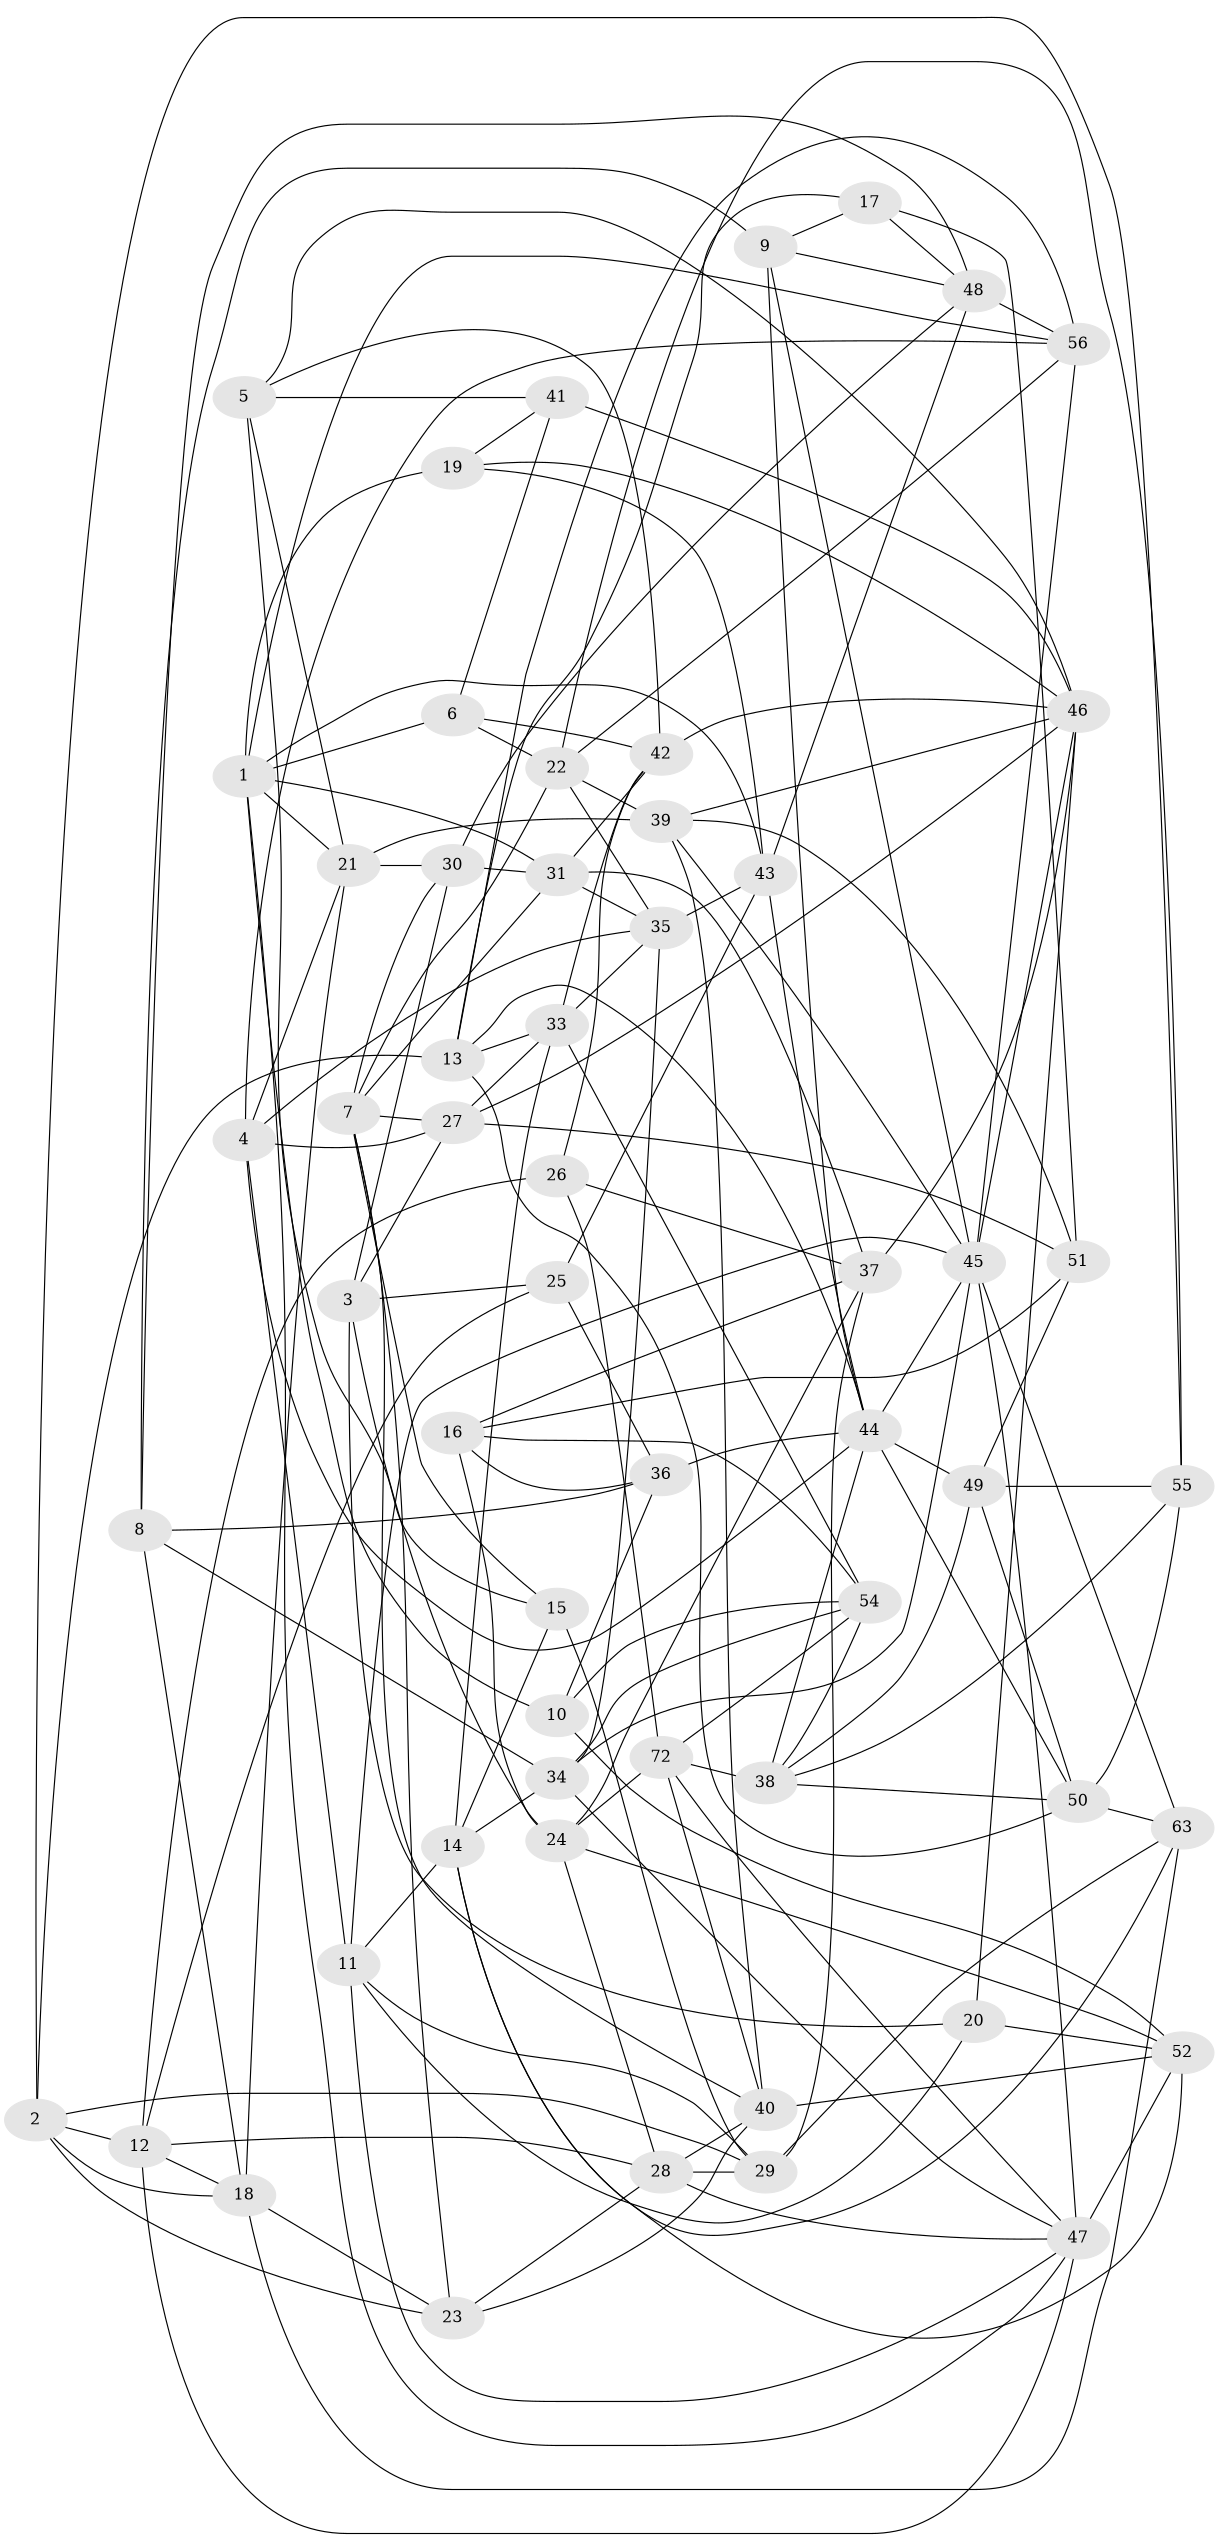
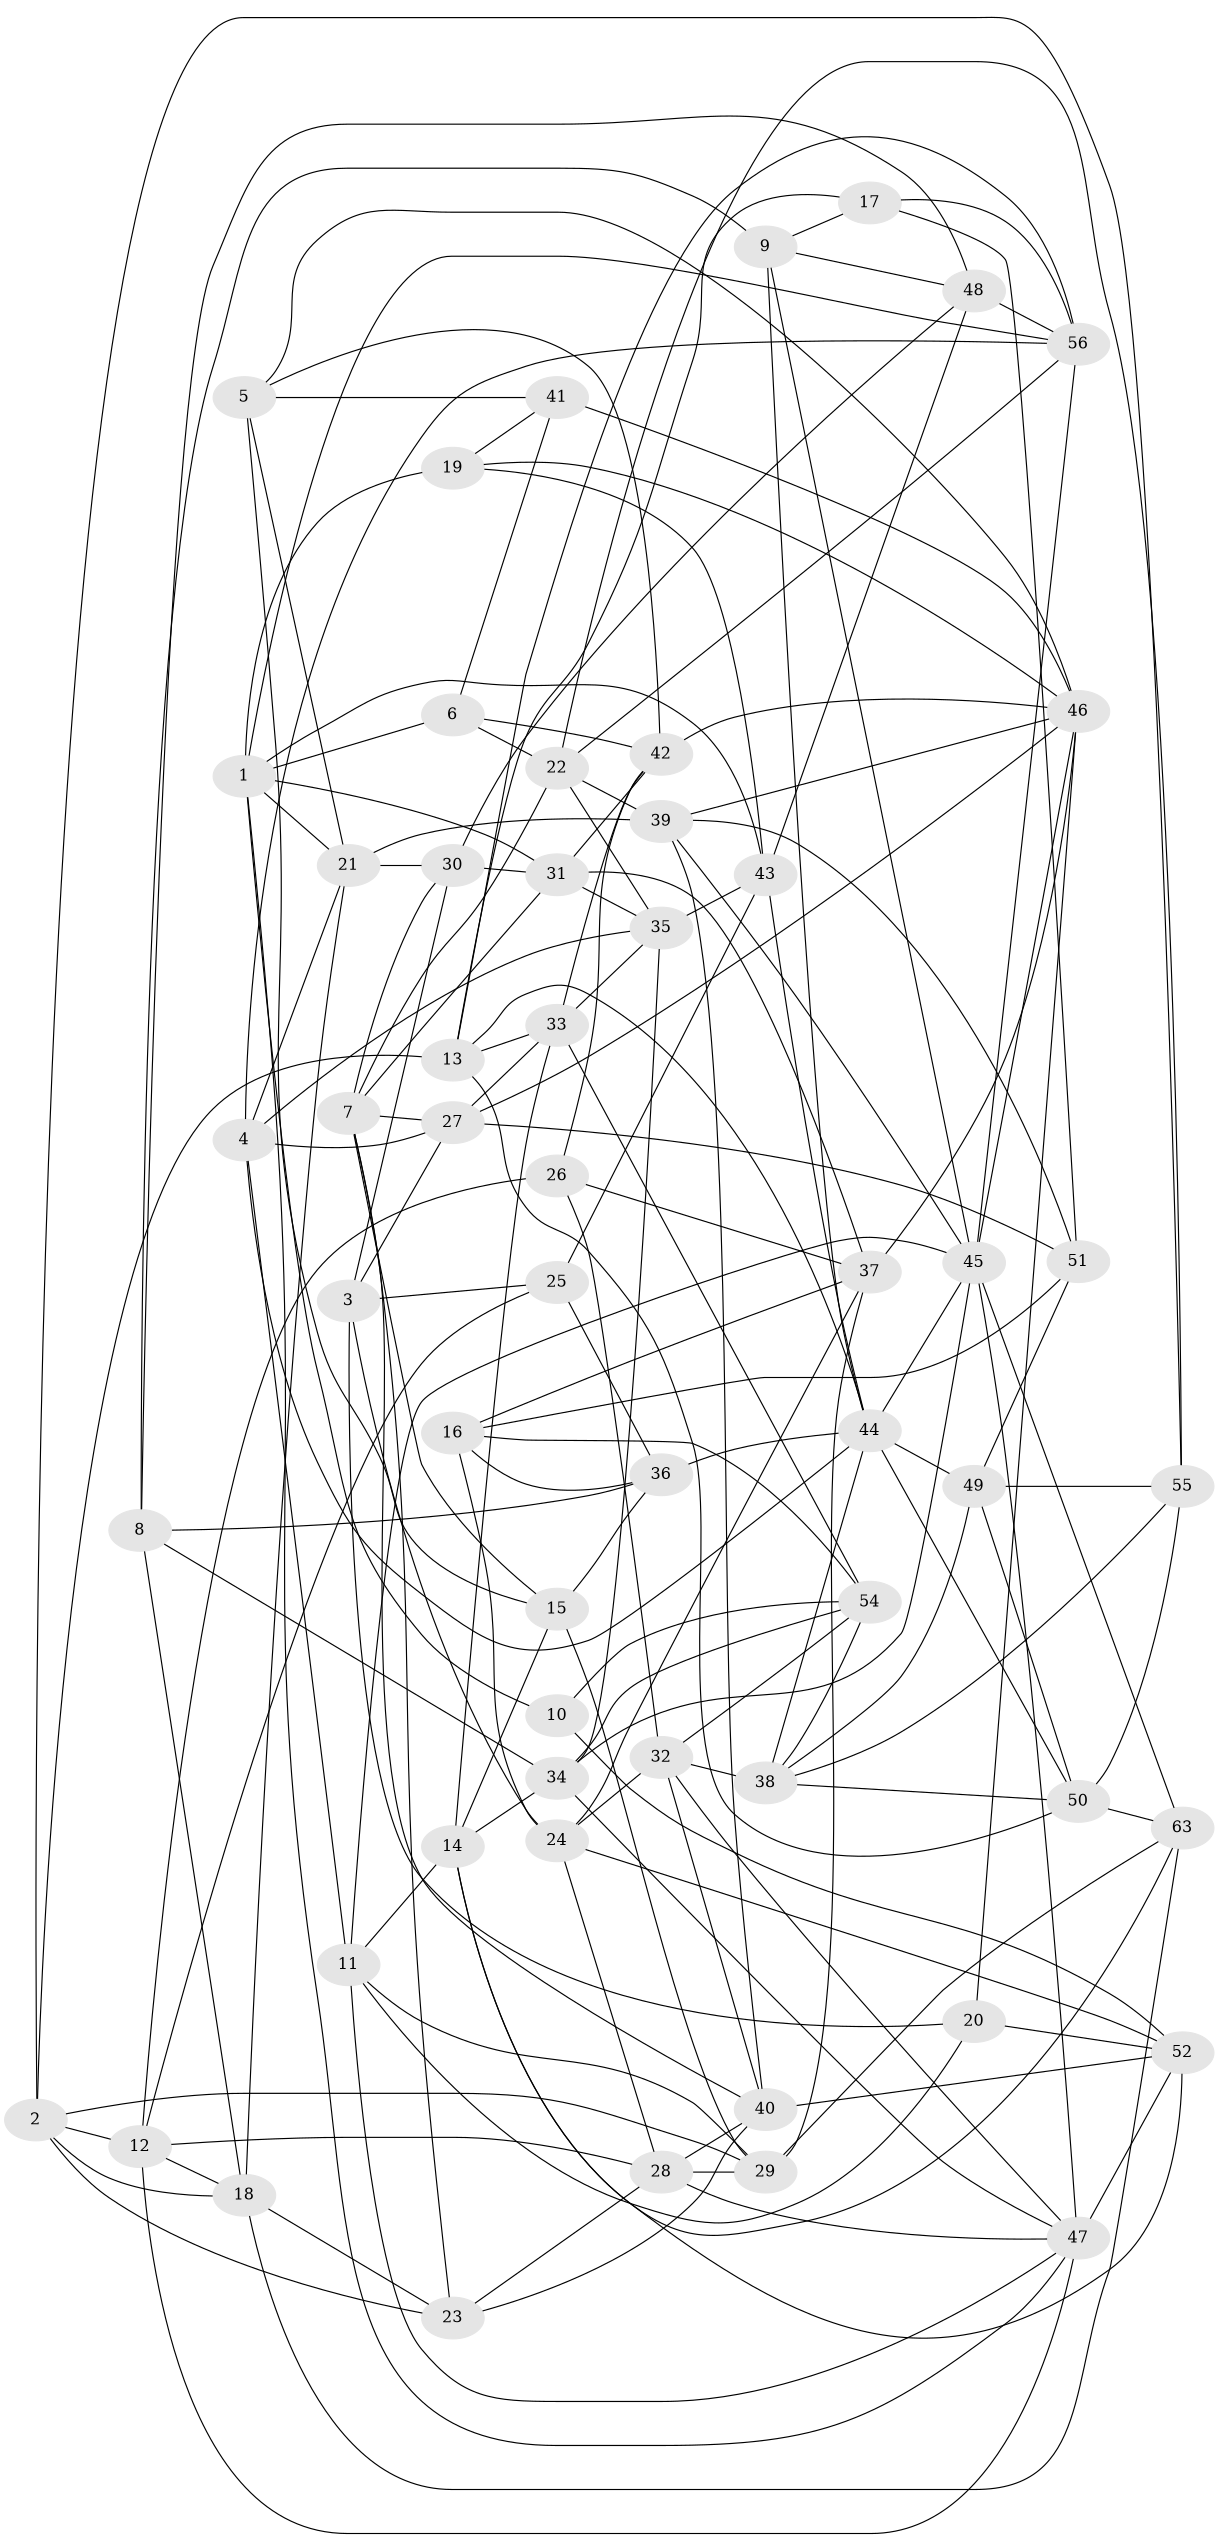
edge "17" -- "48": now "17" -- "56"
edge "36" -- "10": now "36" -- "15"
node "72": label "72" -> "32"
